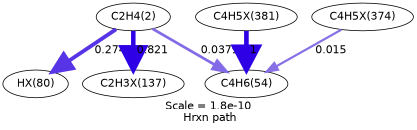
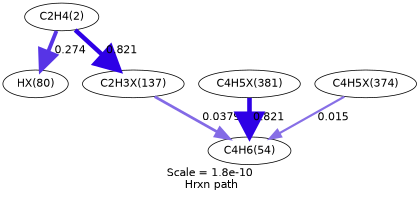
edge "C2H4(2)" -> "C4H6(54)": now "C2H3X(137)" -> "C4H6(54)"
edge "C4H5X(381)" -> "C4H6(54)": label " 1" -> " 0.821"
